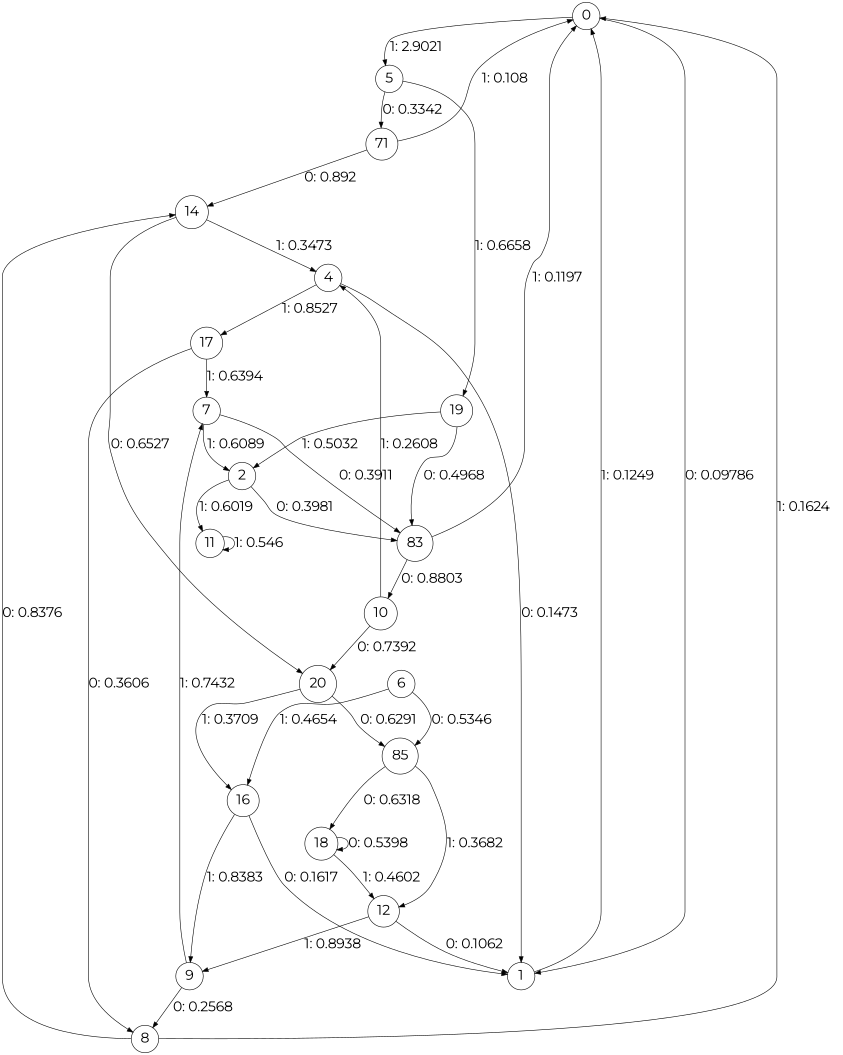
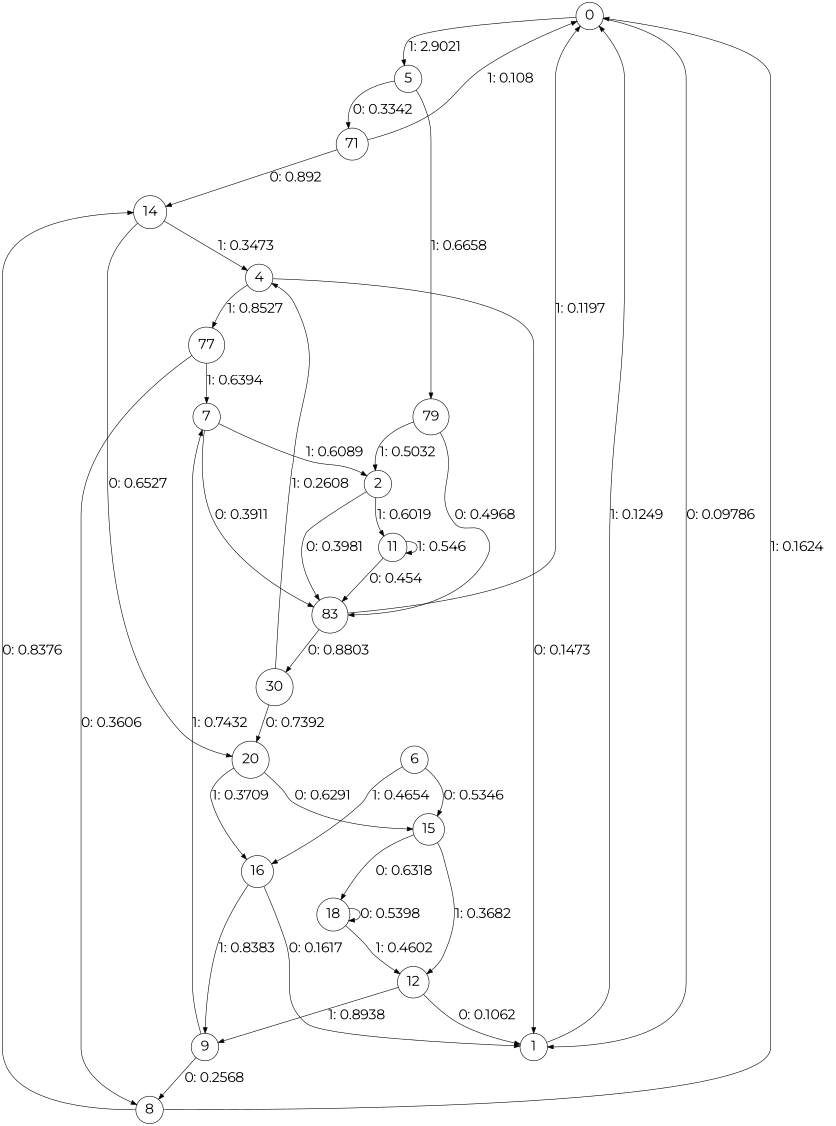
node "17": label "17" -> "77"
node "19": label "19" -> "79"
edge "11" -> "83": added, label "0: 0.454"
node "10": label "10" -> "30"
node "85": label "85" -> "15"
